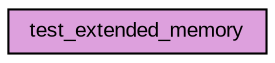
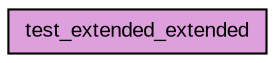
node "test_extended_memory": label "test_extended_memory" -> "test_extended_extended"
